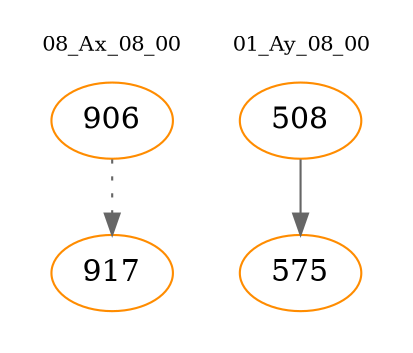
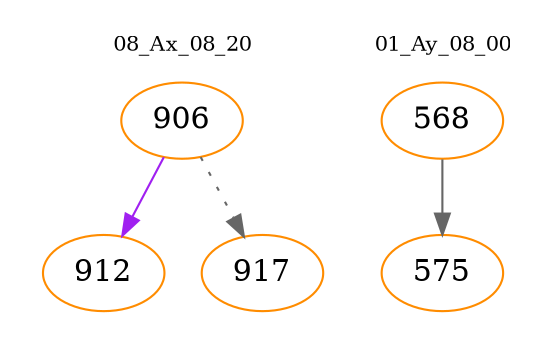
cluster "08_Ax_08_00": label "08_Ax_08_00" -> "08_Ax_08_20"
node "508": label "508" -> "568"
node "912": added
